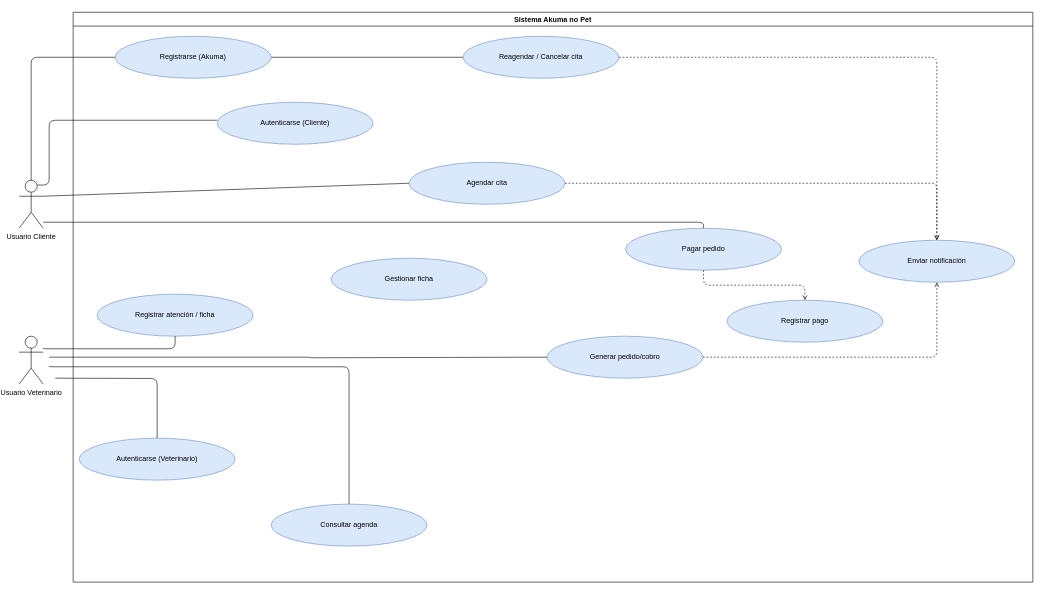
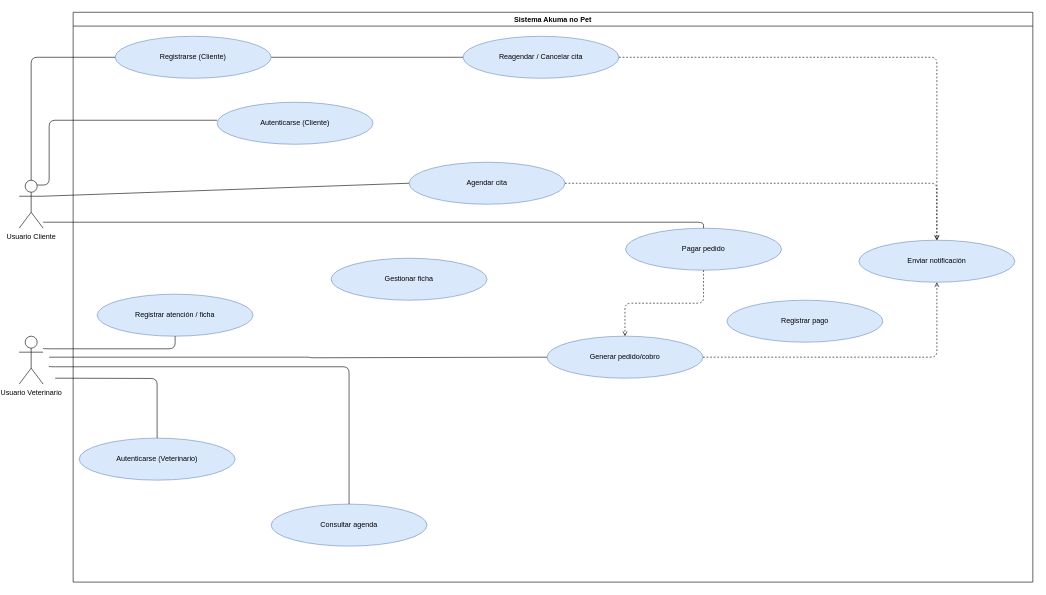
node "Registrarse (Akuma)": label "Registrarse (Akuma)" -> "Registrarse (Cliente)"
edge "Pagar pedido" -> "Registrar pago": now "Pagar pedido" -> "Generar pedido/cobro"
